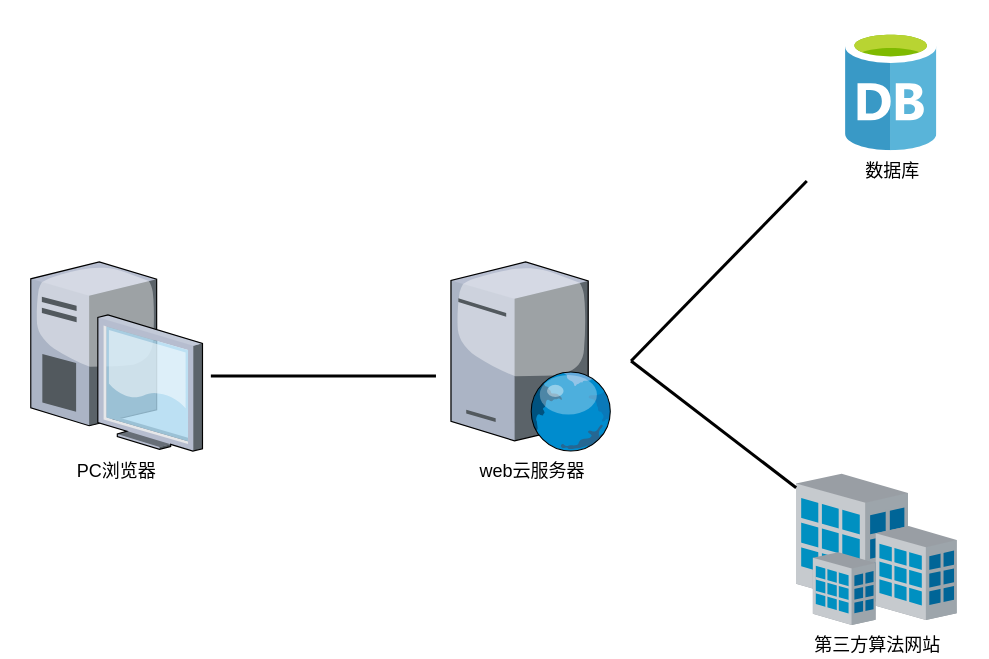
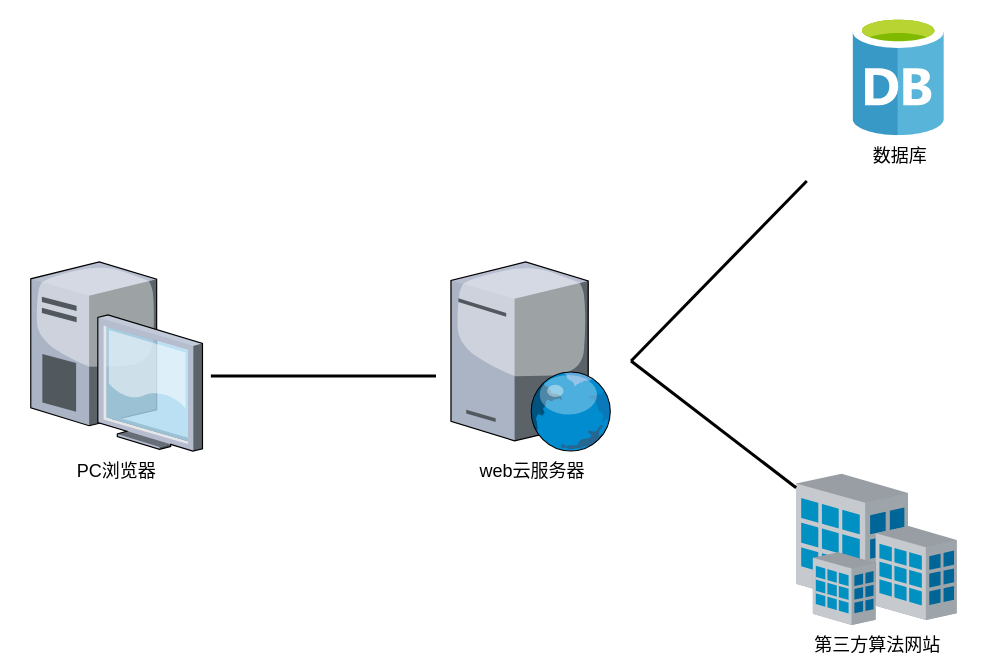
node "数据库": moved (891, 91) -> (899, 76)
